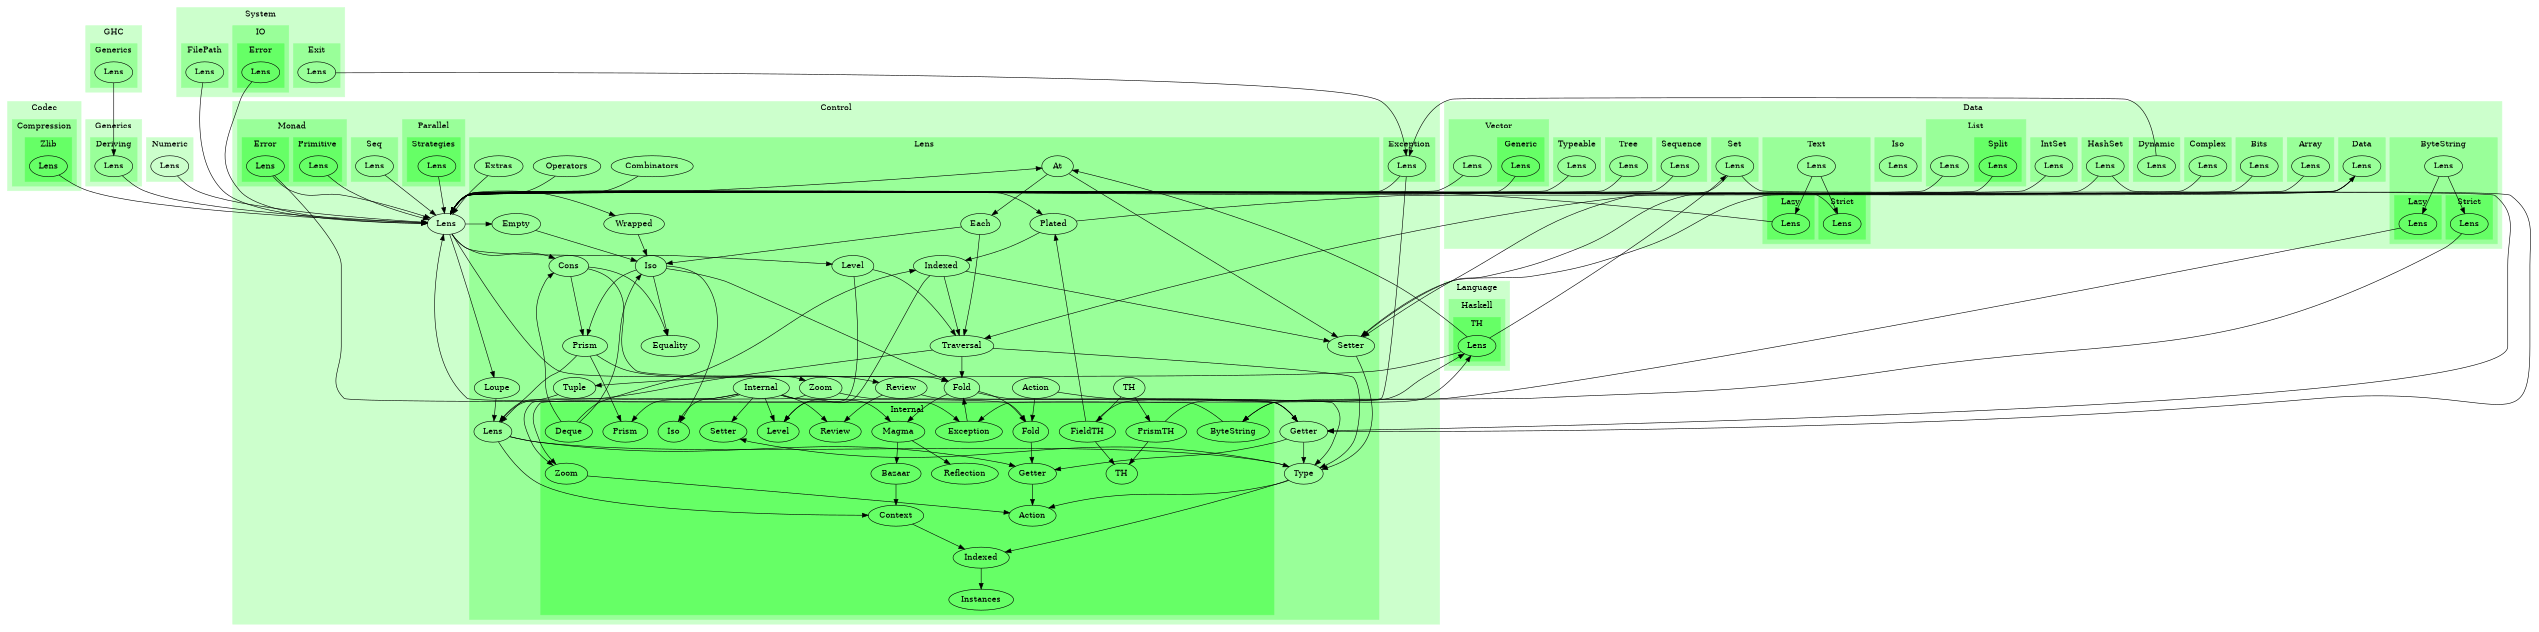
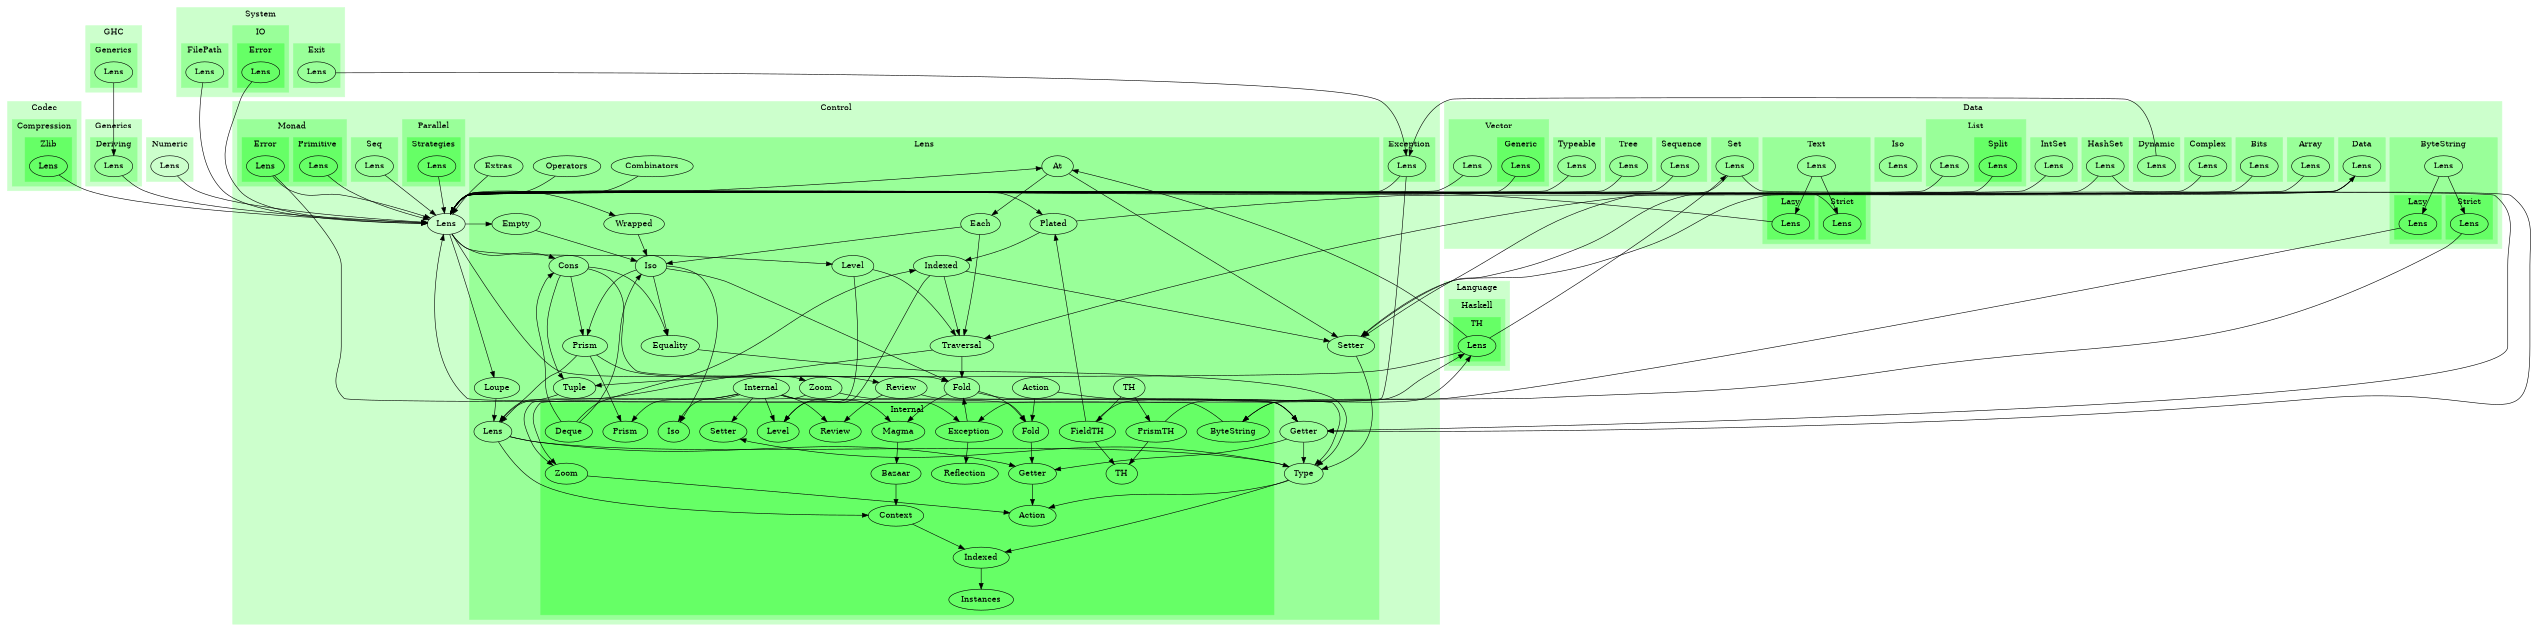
edge "Cons" -> "Tuple": added
edge "Traversal" -> "Type": now "Equality" -> "Type"
edge "Magma" -> "Reflection": now "Exception" -> "Reflection"
